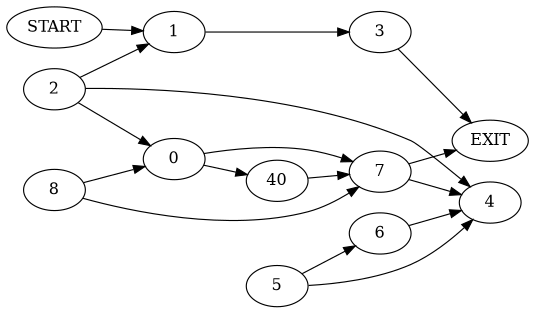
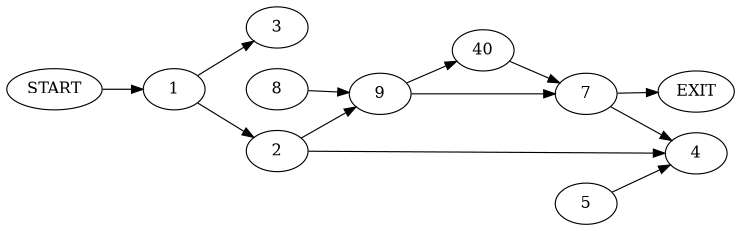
edge "2" -> "1": reversed
edge "3" -> "EXIT": removed
node "0": label "0" -> "9"
edge "8" -> "7": removed
node "6": removed
